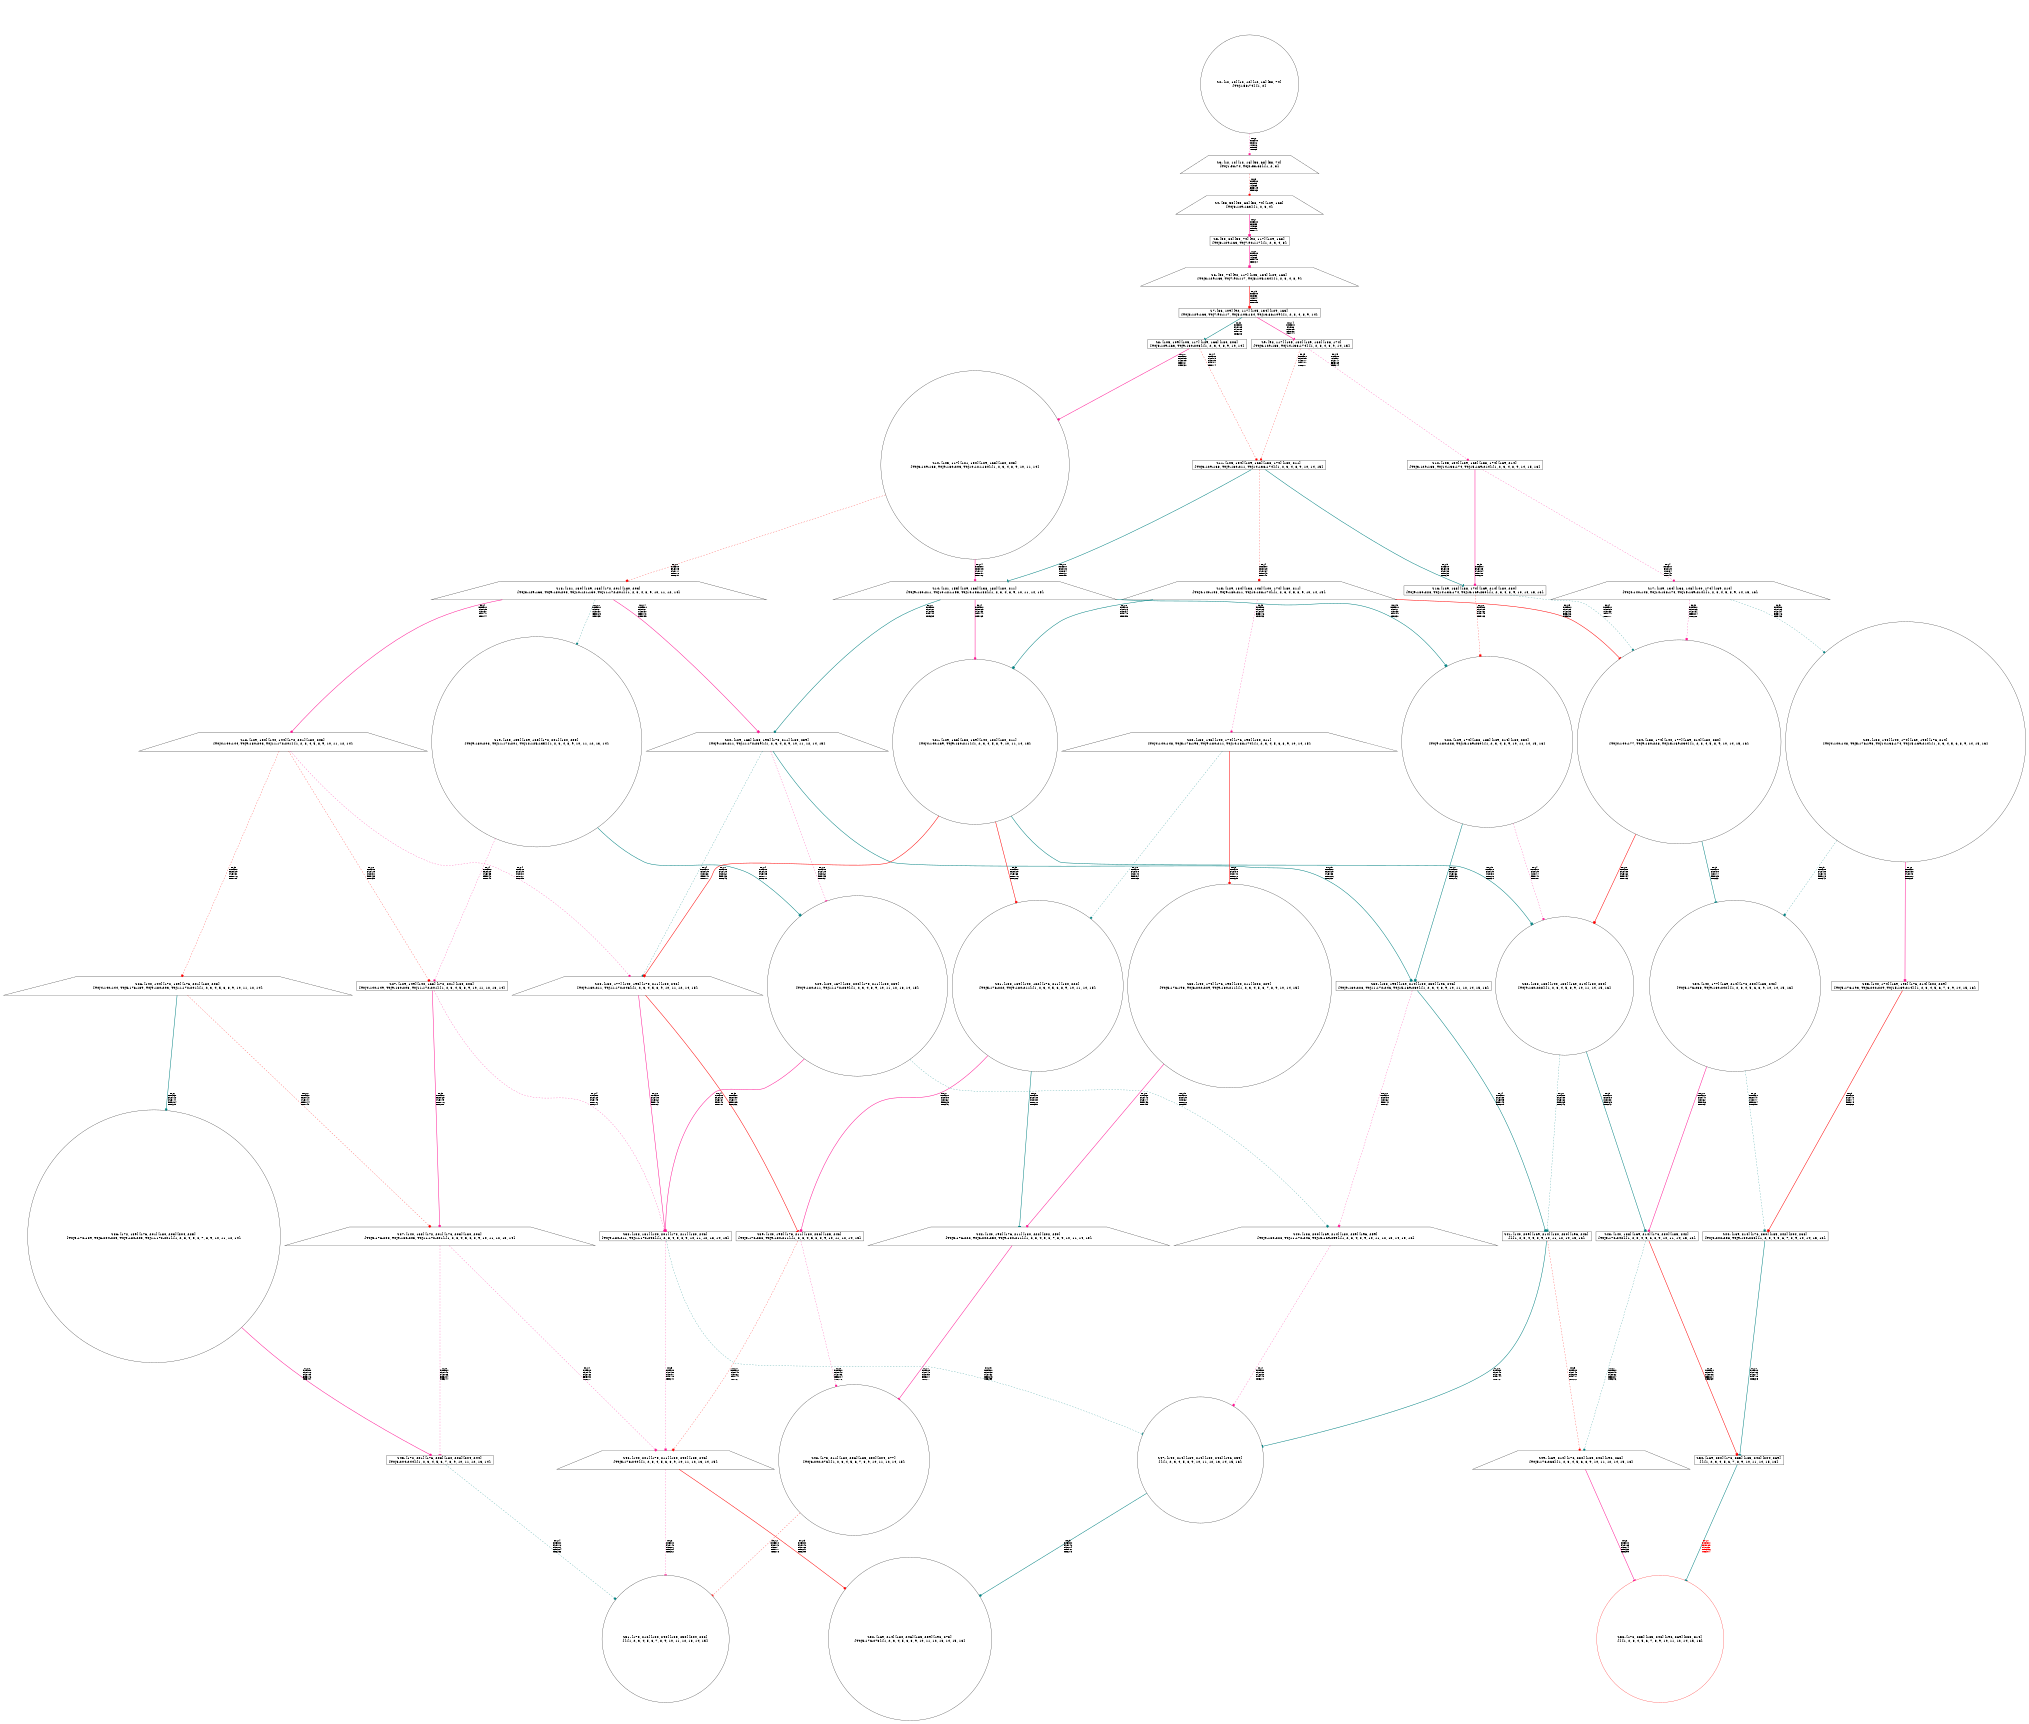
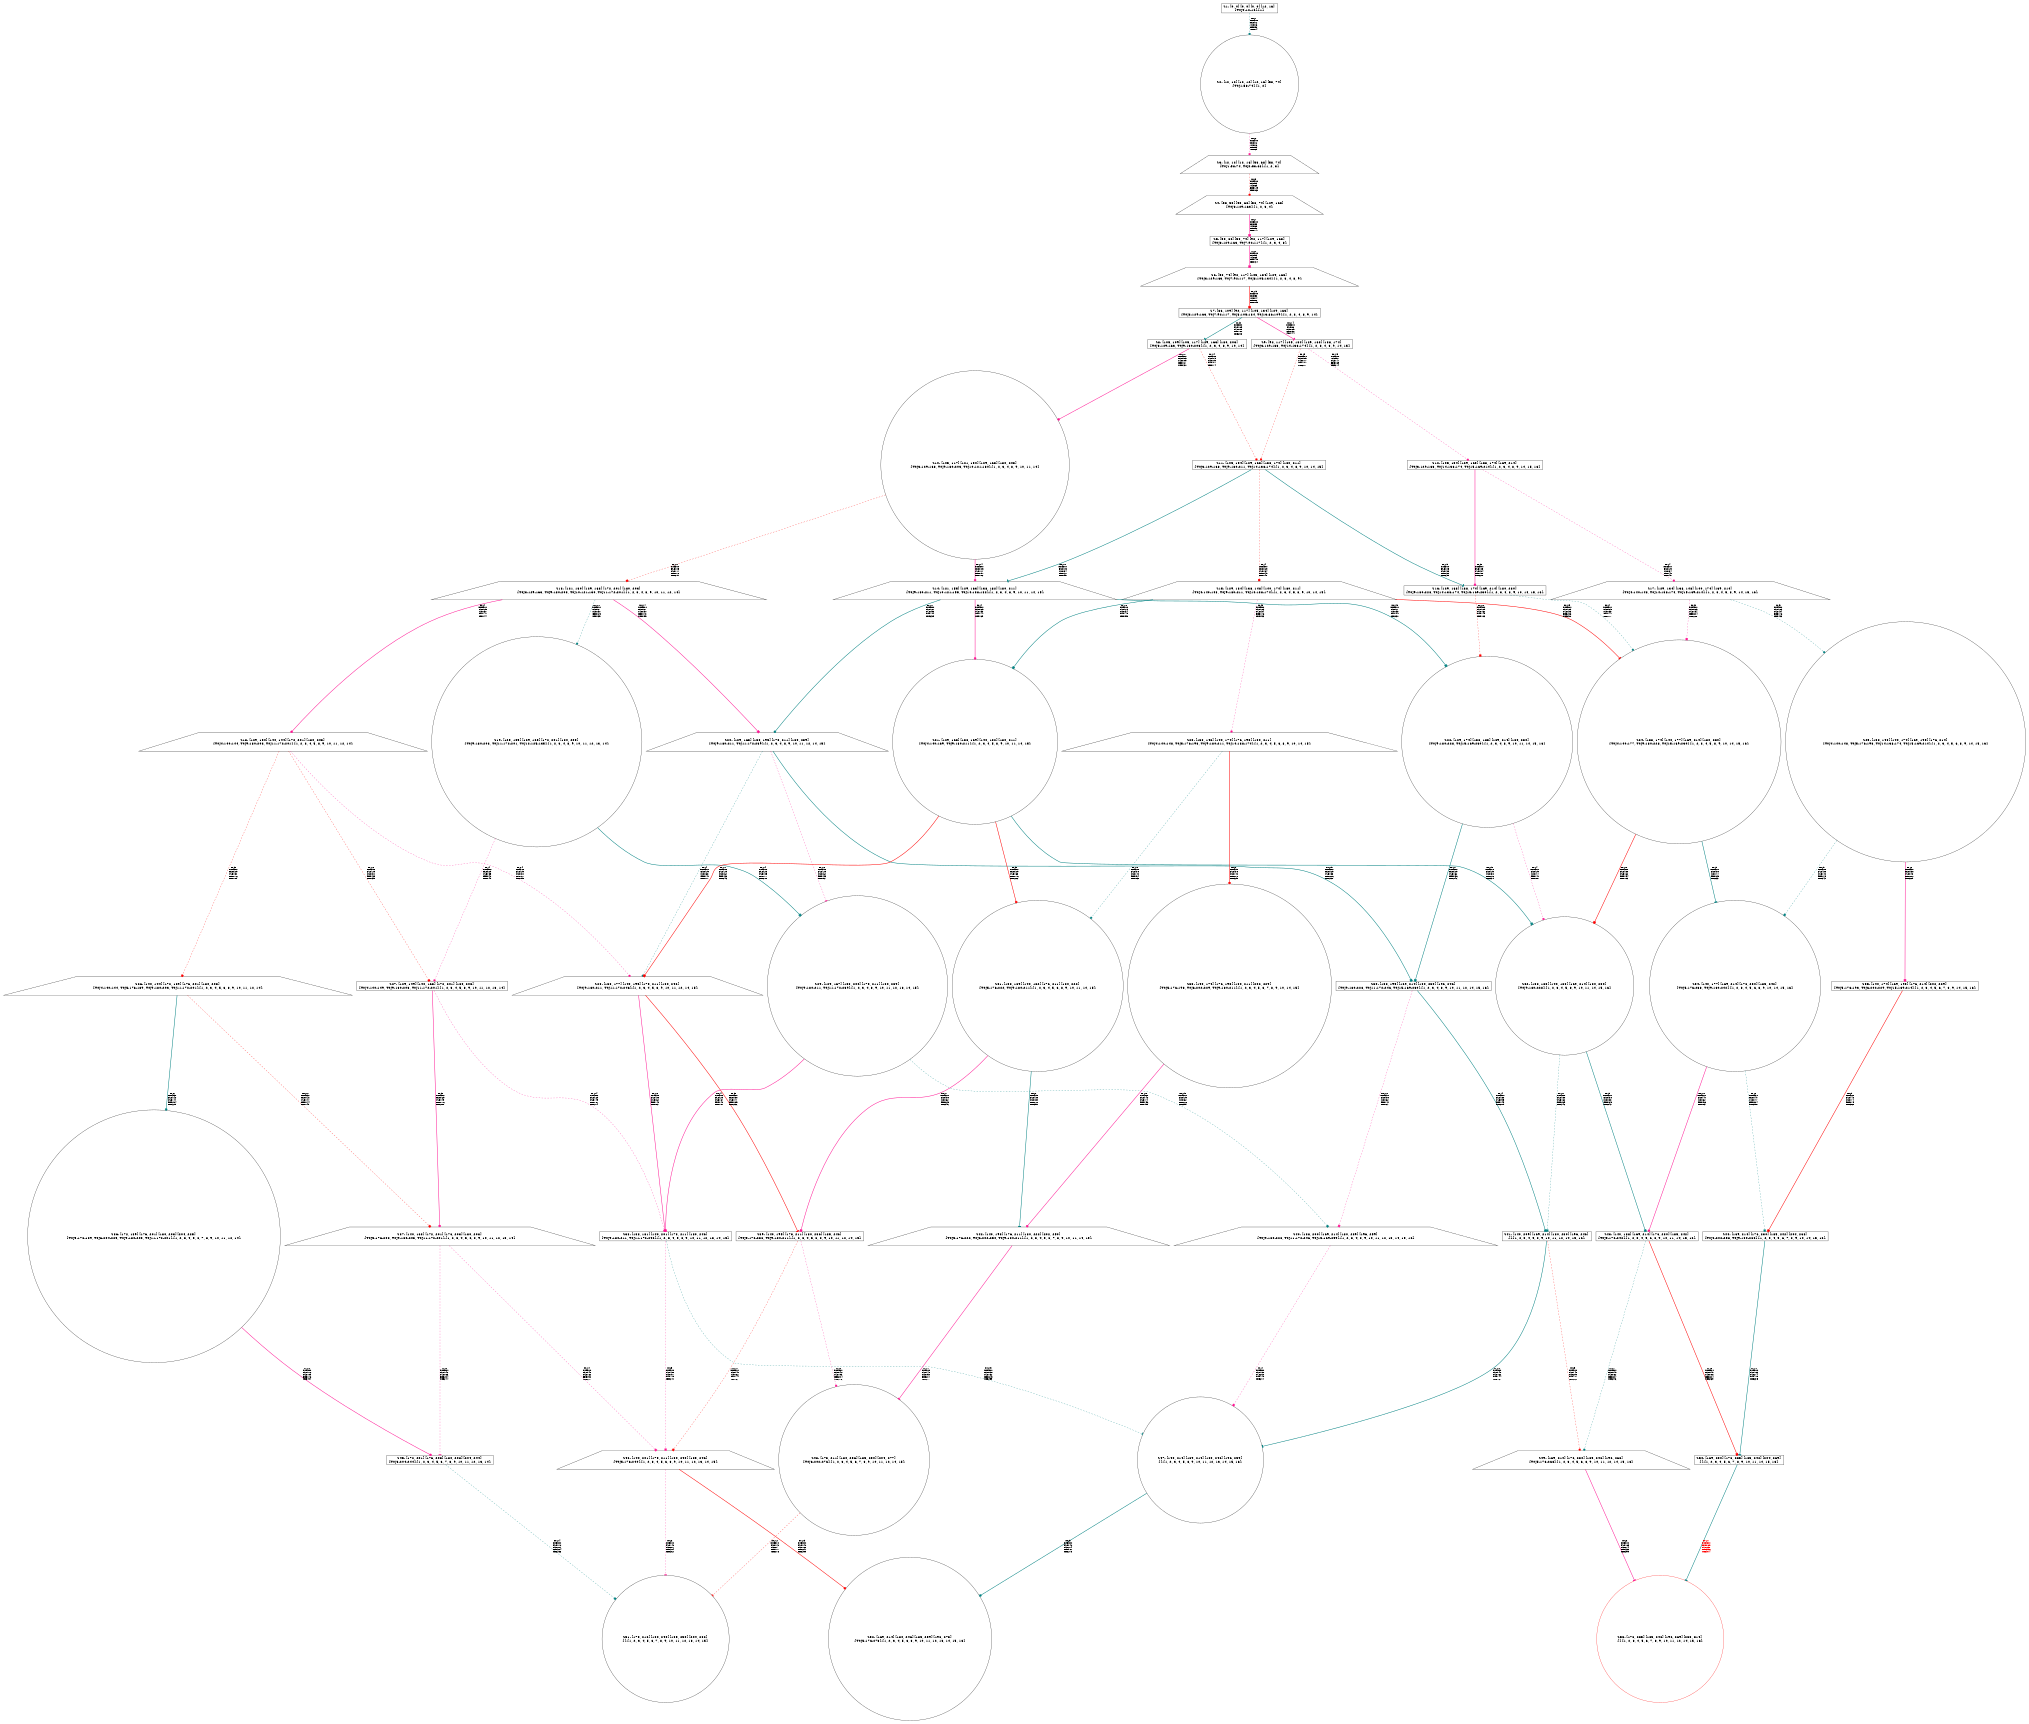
node "S1: [0, 0] [0, 0] [0, 0] [12, 16] {T0J0:12-16}{1}": added
